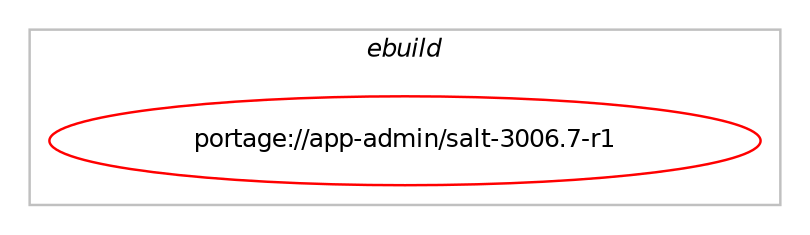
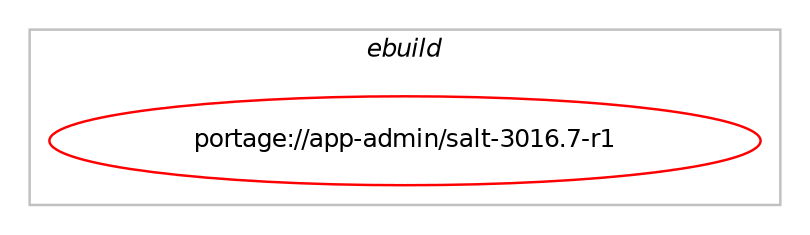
node "portage://app-admin/salt-3006.7-r1": label "portage://app-admin/salt-3006.7-r1" -> "portage://app-admin/salt-3016.7-r1"
